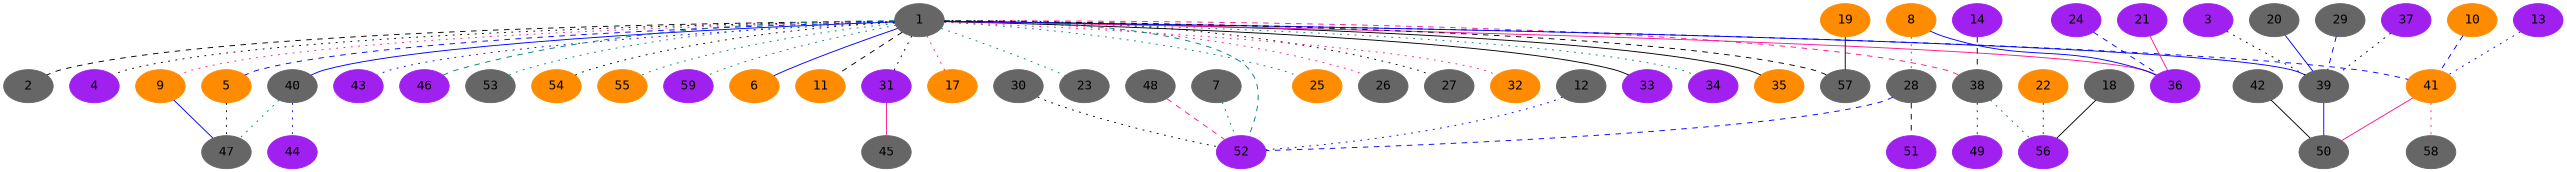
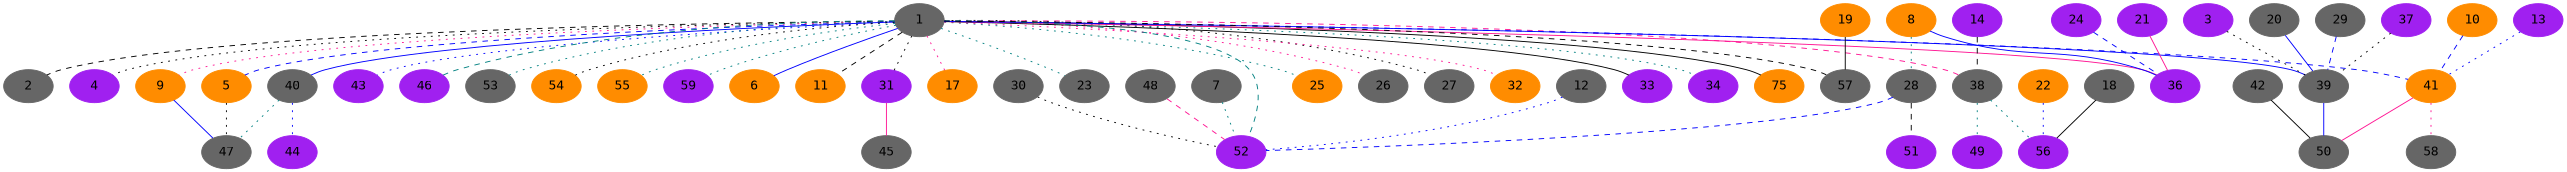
node "35": label "35" -> "75"
edge "38" -- "49": color blue -> teal
